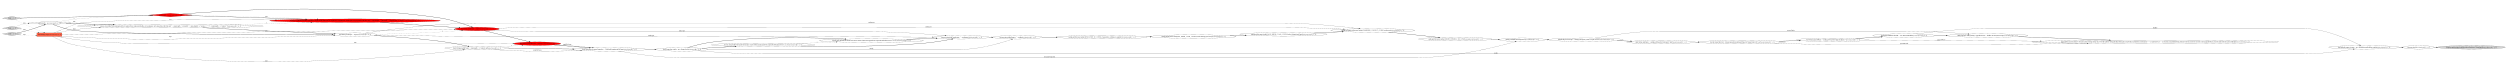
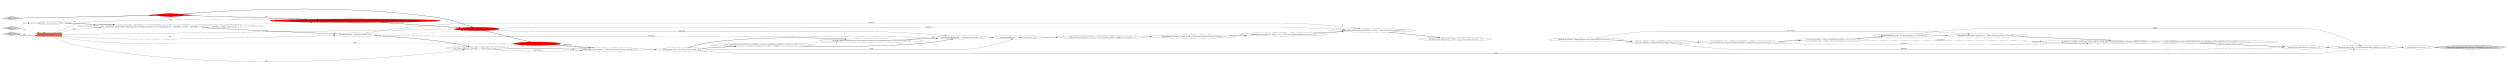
edge "main['1', '0', '0']" -> "args.length < 3@@@3@@@['1', '0', '1']": removed
edge "args.length < 3@@@3@@@['1', '0', '1']" -> "final String zookeeper = args(1(@@@6@@@['1', '0', '1']": removed
edge "main['1', '0', '0']" -> "final String(( args@@@2@@@['1', '1', '1']": style dotted -> bold
node "config.putAll(streamsProperties)@@@18@@@['1', '1', '1']": removed
node "upgradeStream.to(sinkTopic)@@@35@@@['1', '1', '1']": added
